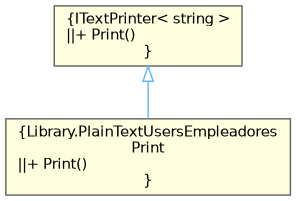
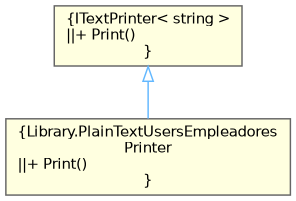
node "{Library.PlainTextUsersEmpleadores Print ||+ Print() }": label "{Library.PlainTextUsersEmpleadores Print ||+ Print() }" -> "{Library.PlainTextUsersEmpleadores Printer ||+ Print() }"
